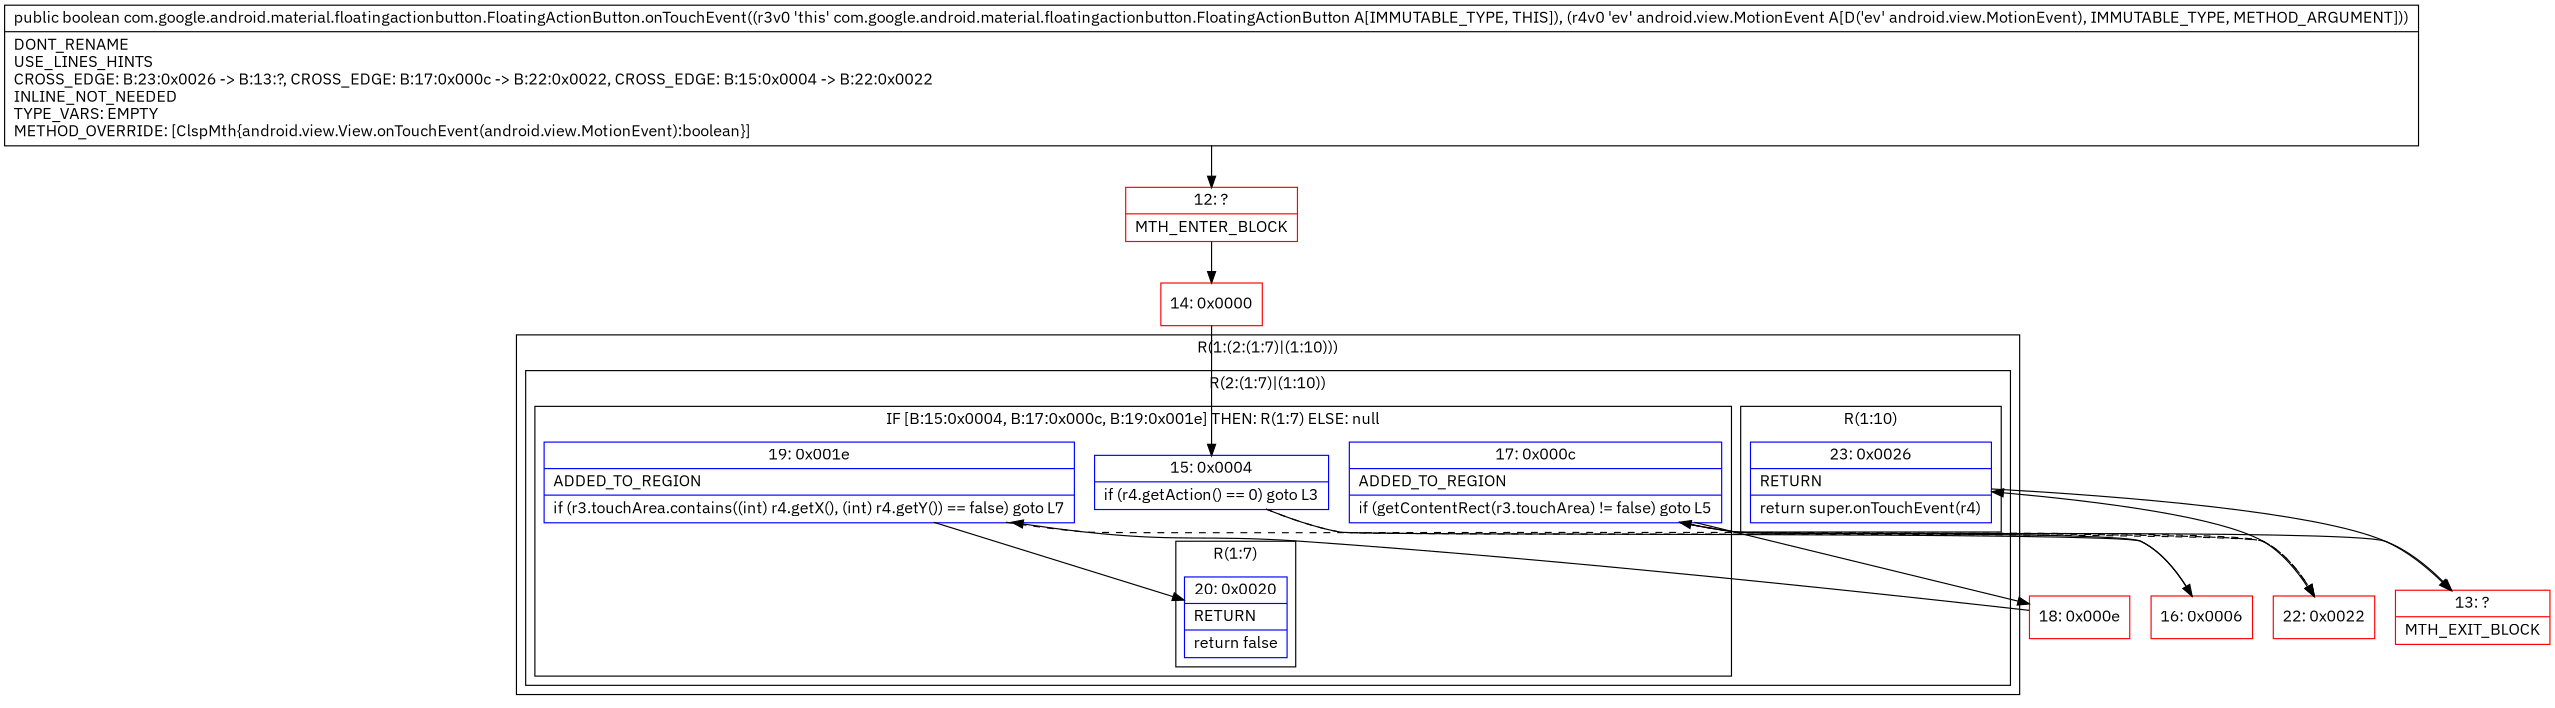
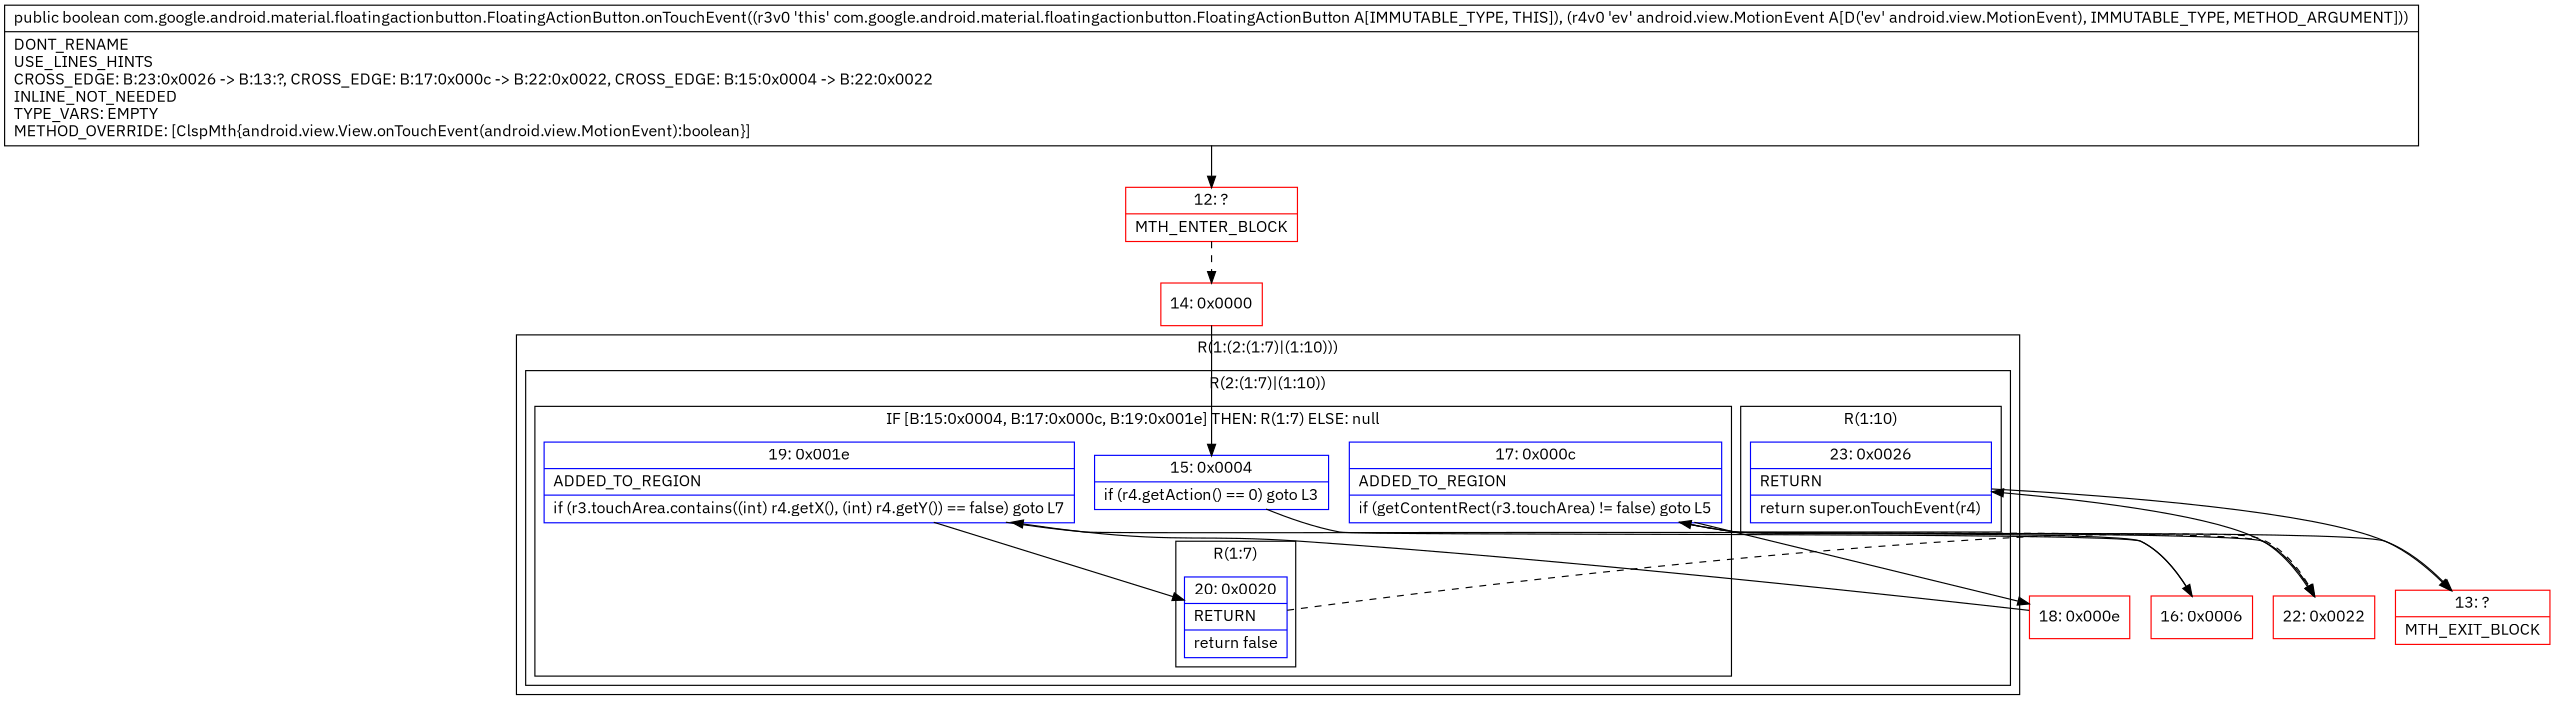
edge "12: ?" -> "14: 0x0000": style solid -> dashed
edge "19: 0x001e" -> "22: 0x0022": style dashed -> solid
edge "15: 0x0004" -> "22: 0x0022": now "20: 0x0020" -> "22: 0x0022"
